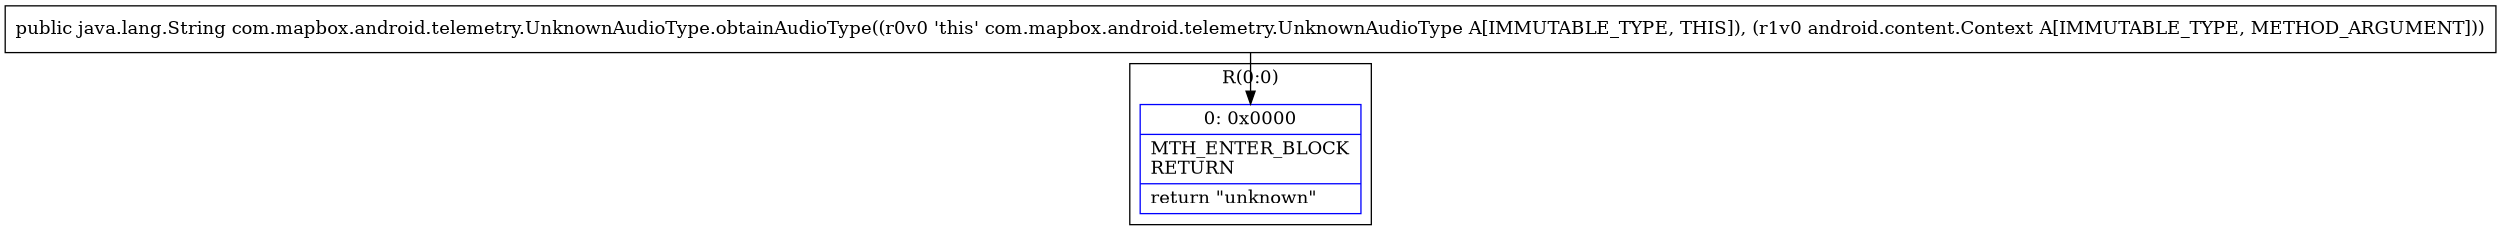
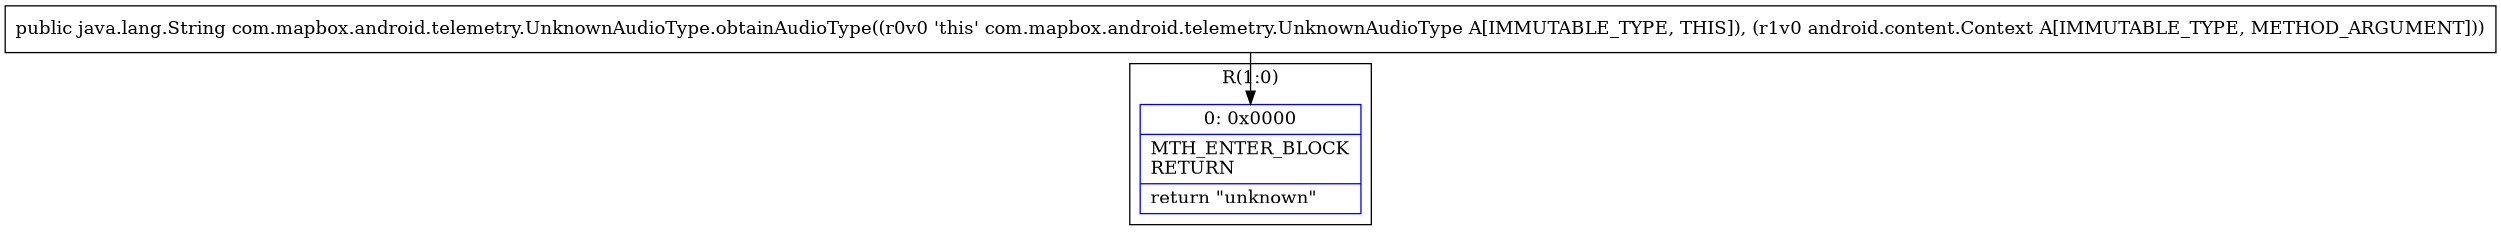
cluster "R(0:0)": label "R(0:0)" -> "R(1:0)"
